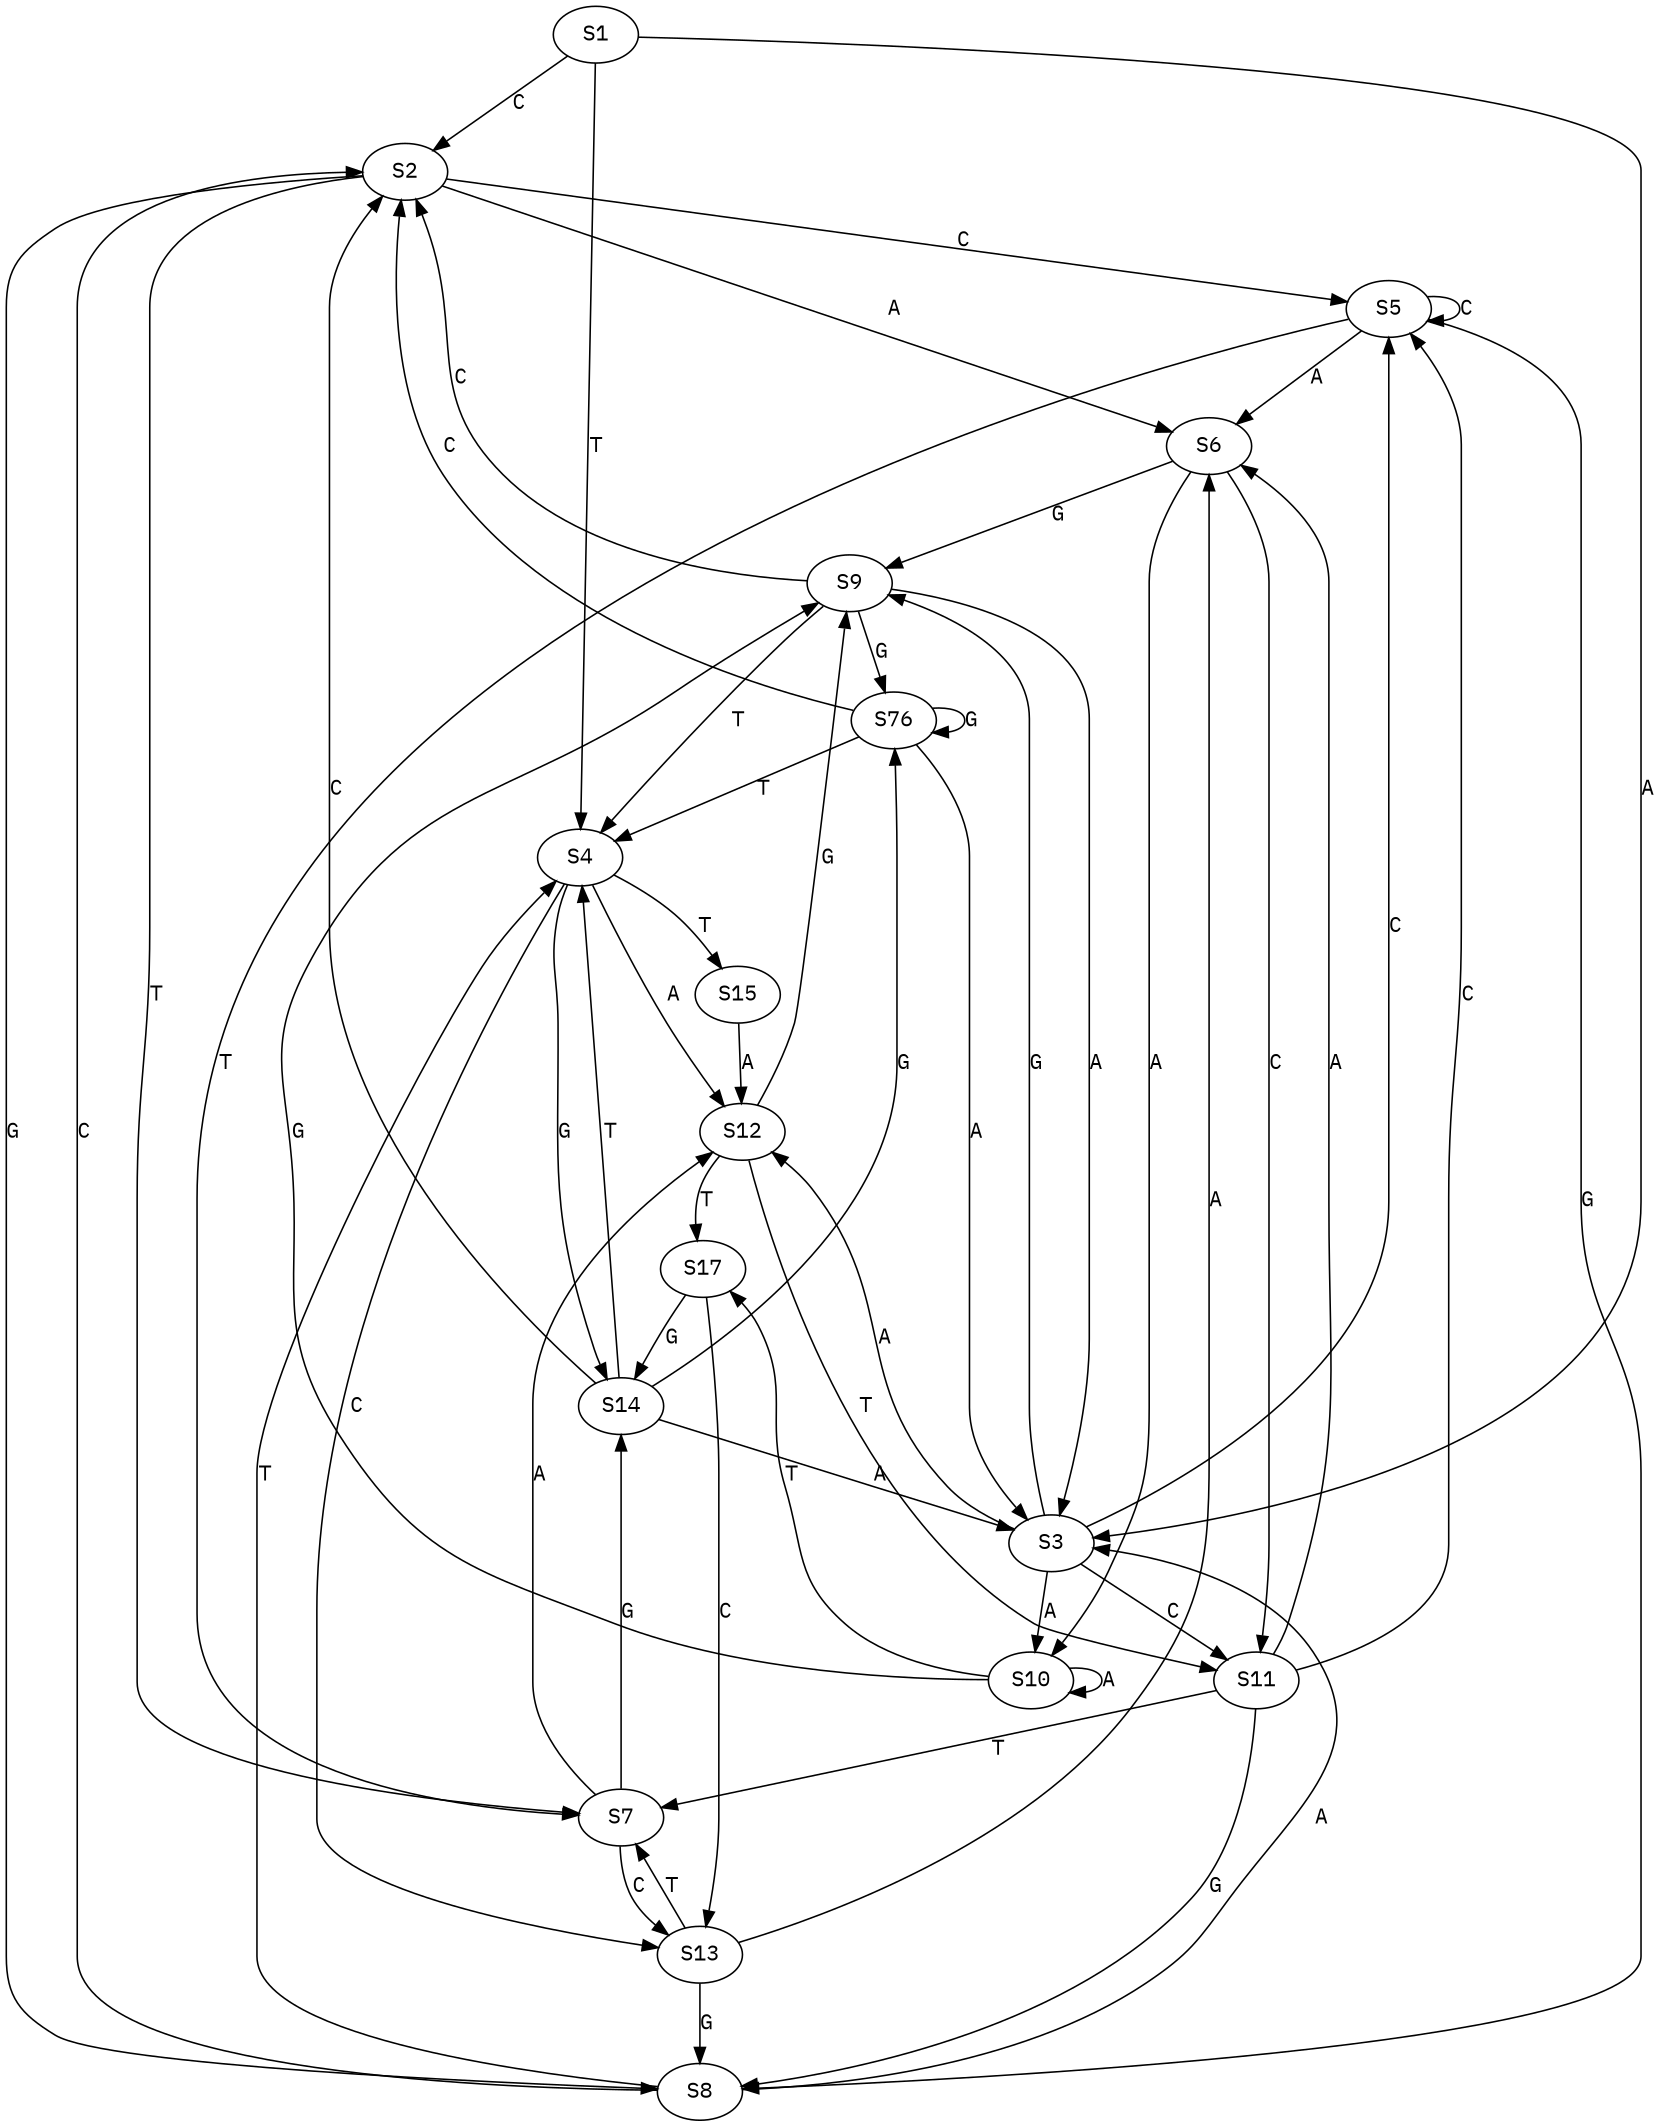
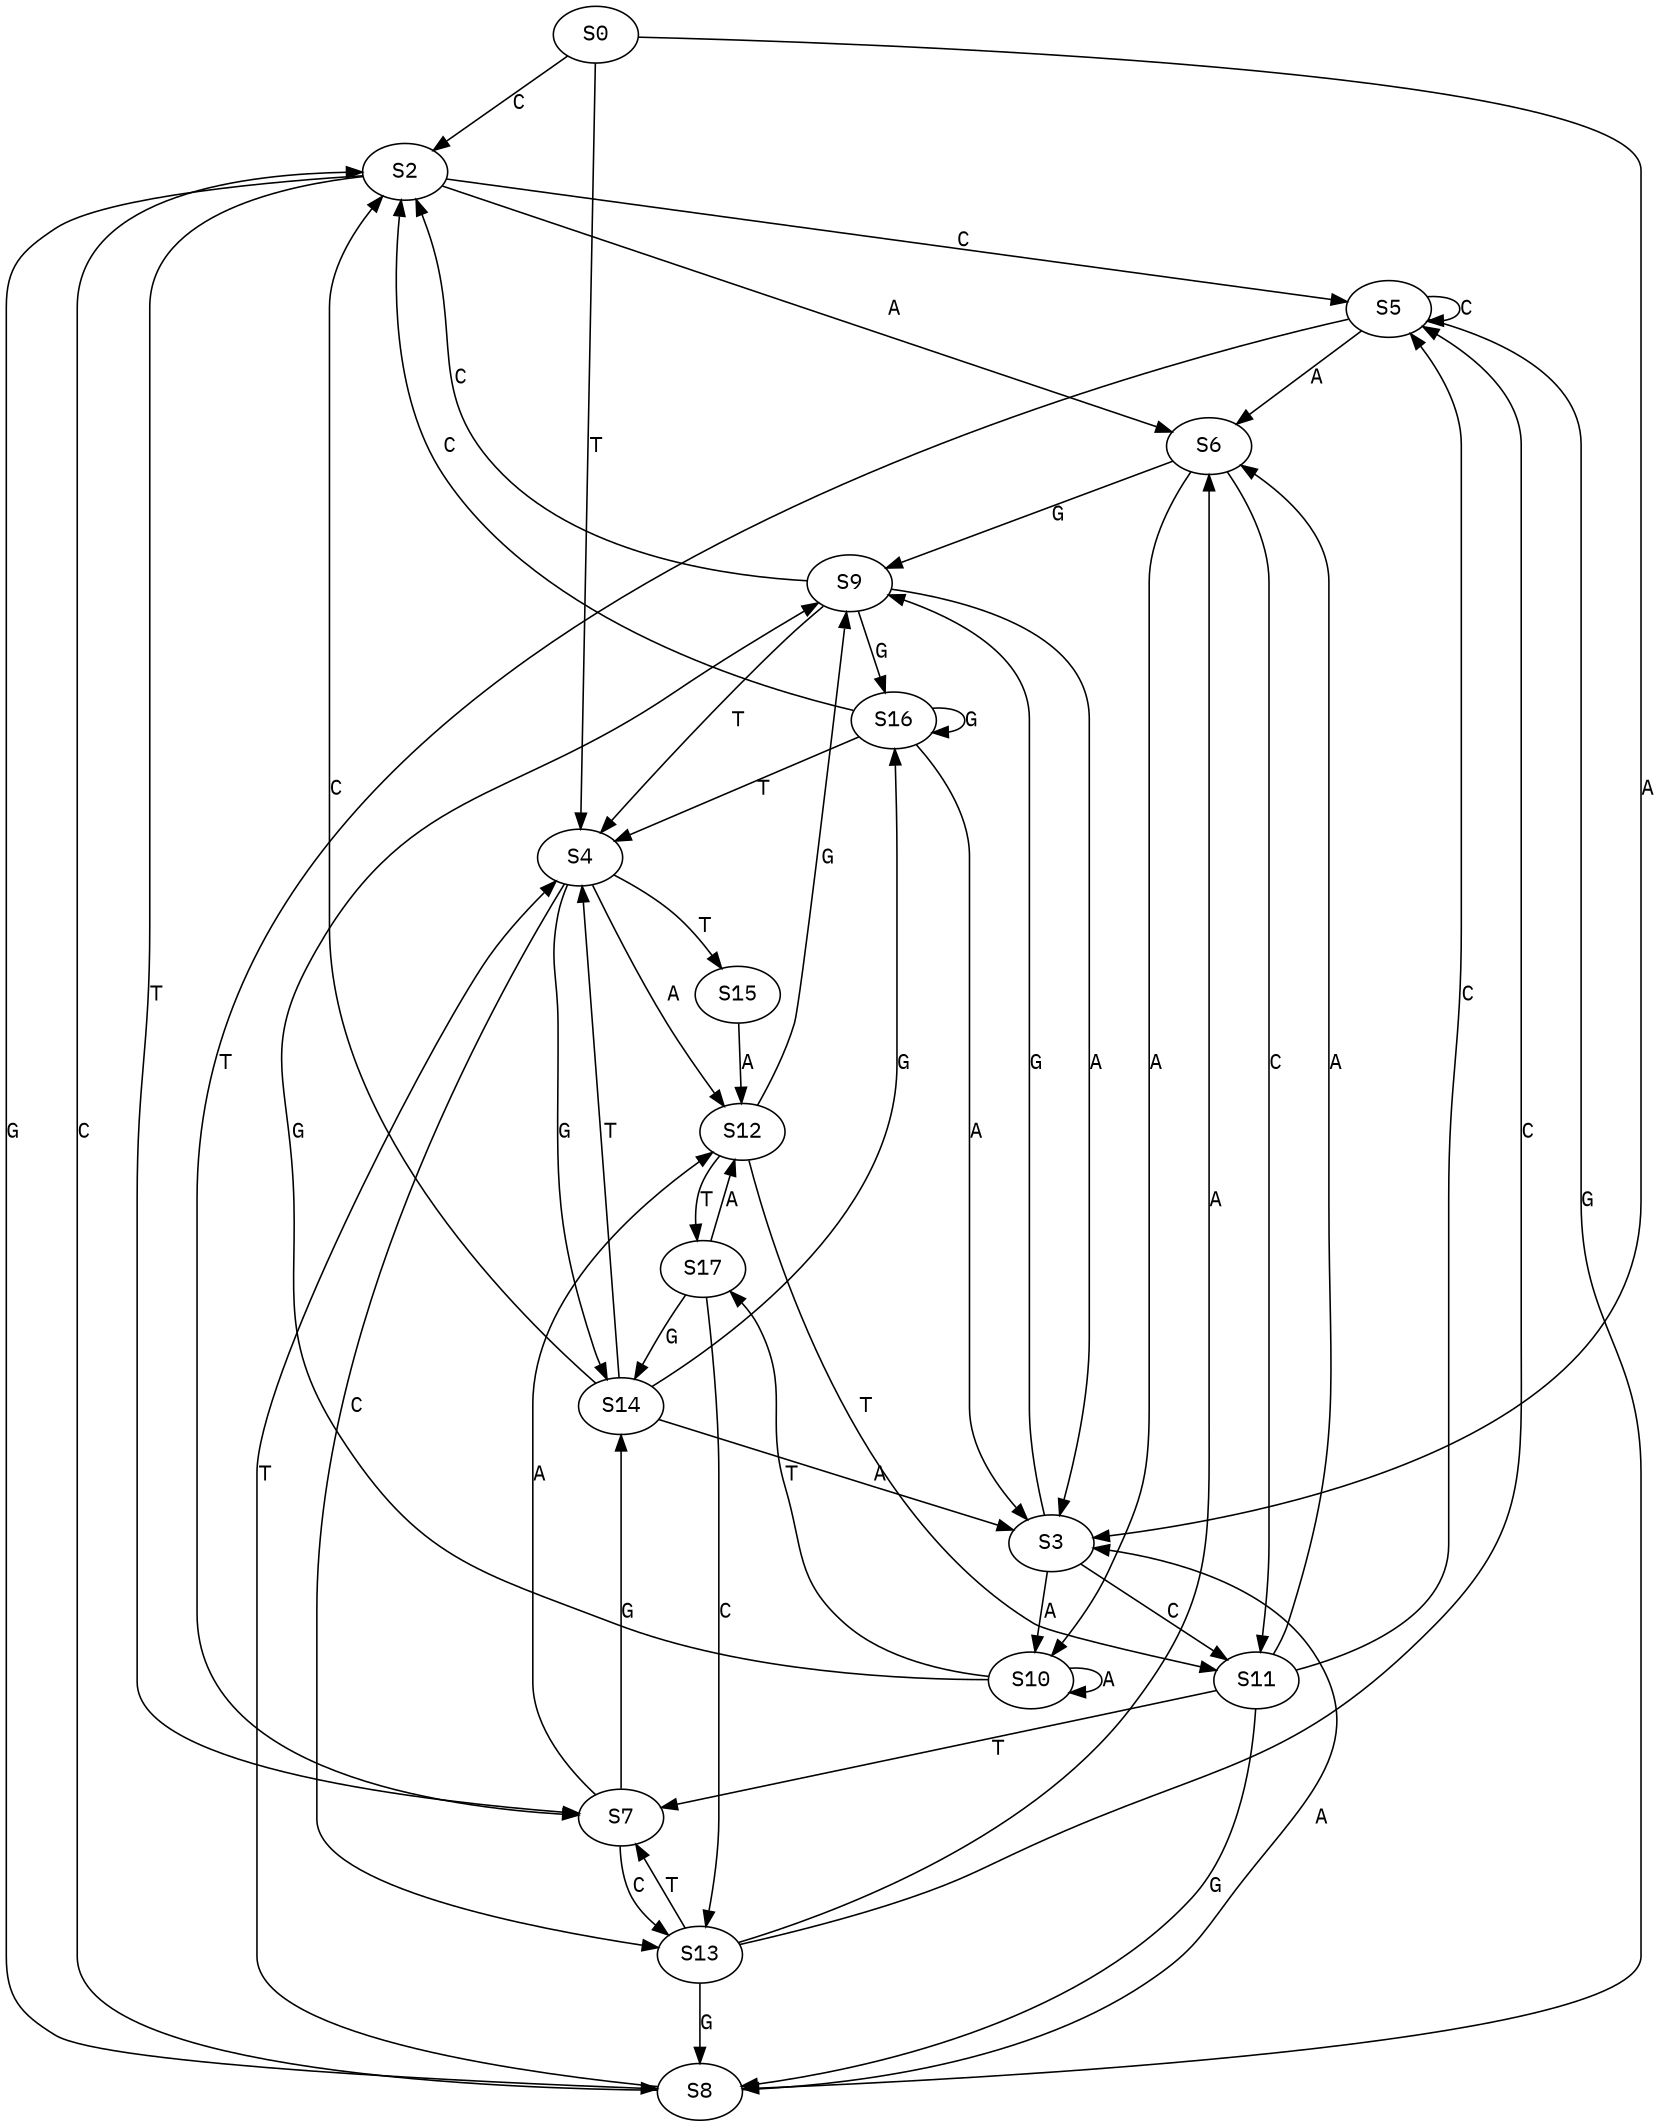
node "S1": label "S1" -> "S0"
node "S76": label "S76" -> "S16"
edge "S3" -> "S5": now "S13" -> "S5"
edge "S3" -> "S12": now "S17" -> "S12"
